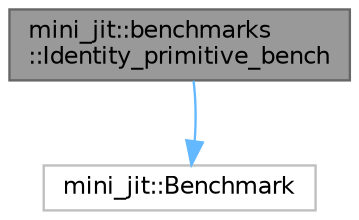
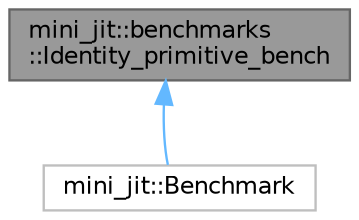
edge "mini_jit::benchmarks ::Identity_primitive_bench" -> "mini_jit::Benchmark": reversed
